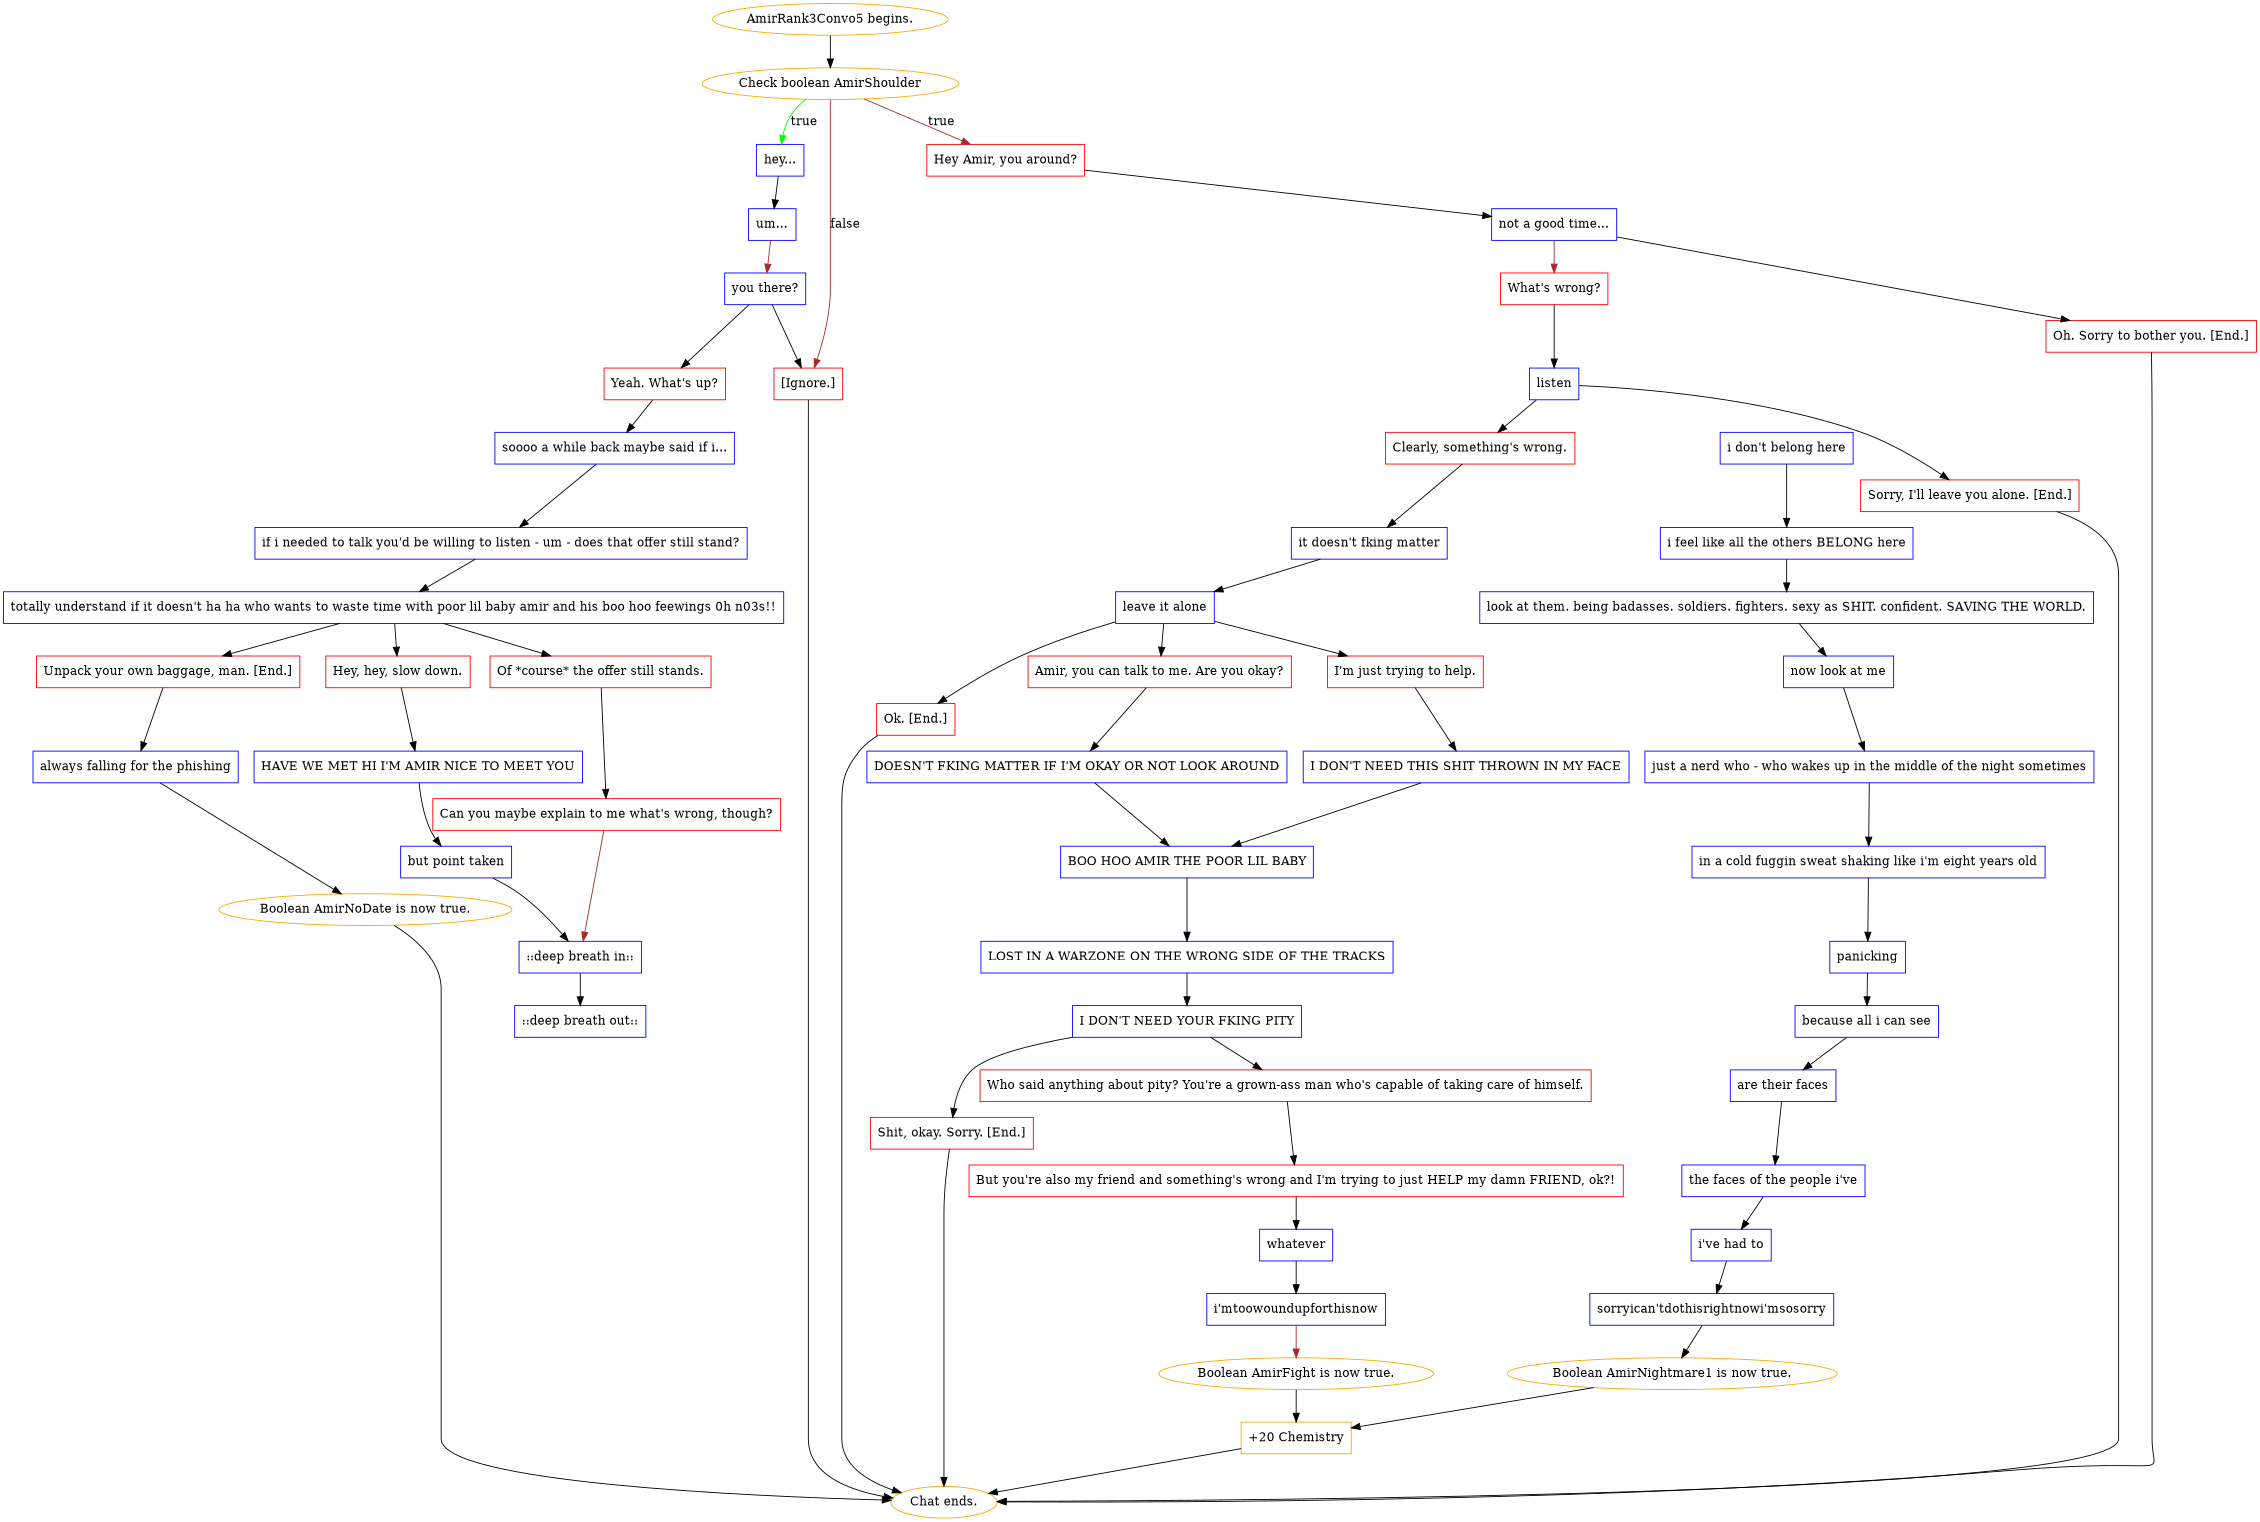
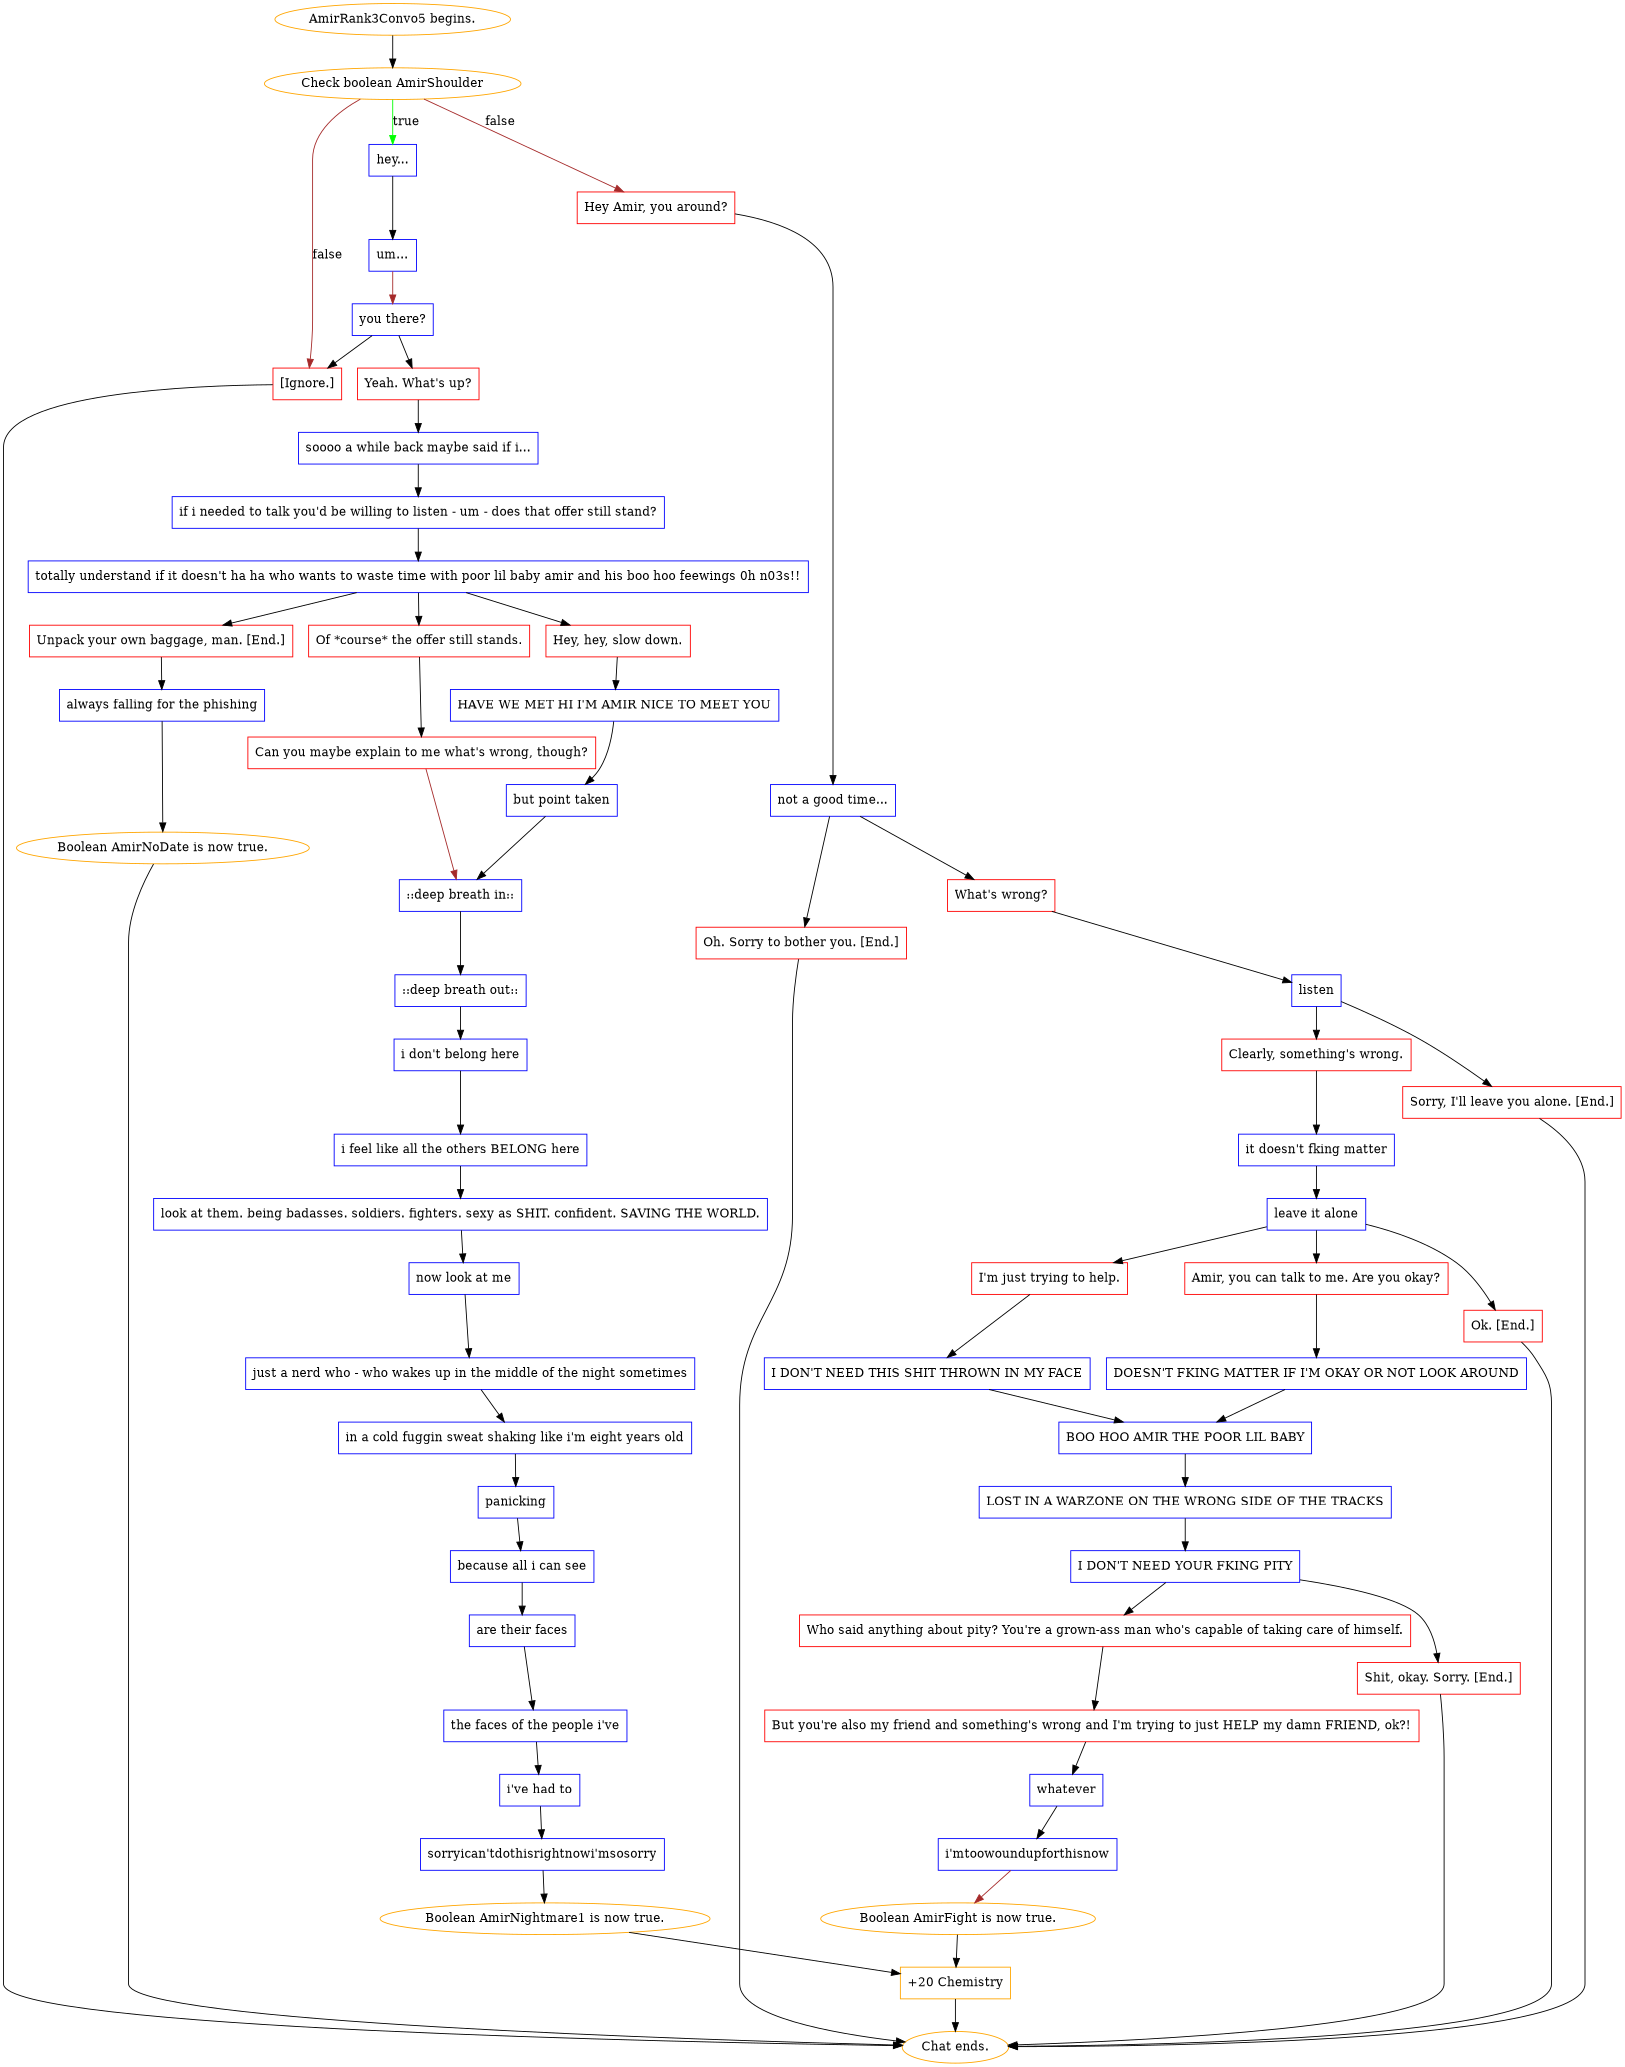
edge "Check boolean AmirShoulder" -> "Hey Amir, you around?": label "true" -> "false"
edge "not a good time..." -> "What's wrong?": color brown -> black
edge "::deep breath out::" -> "i don't belong here": added
